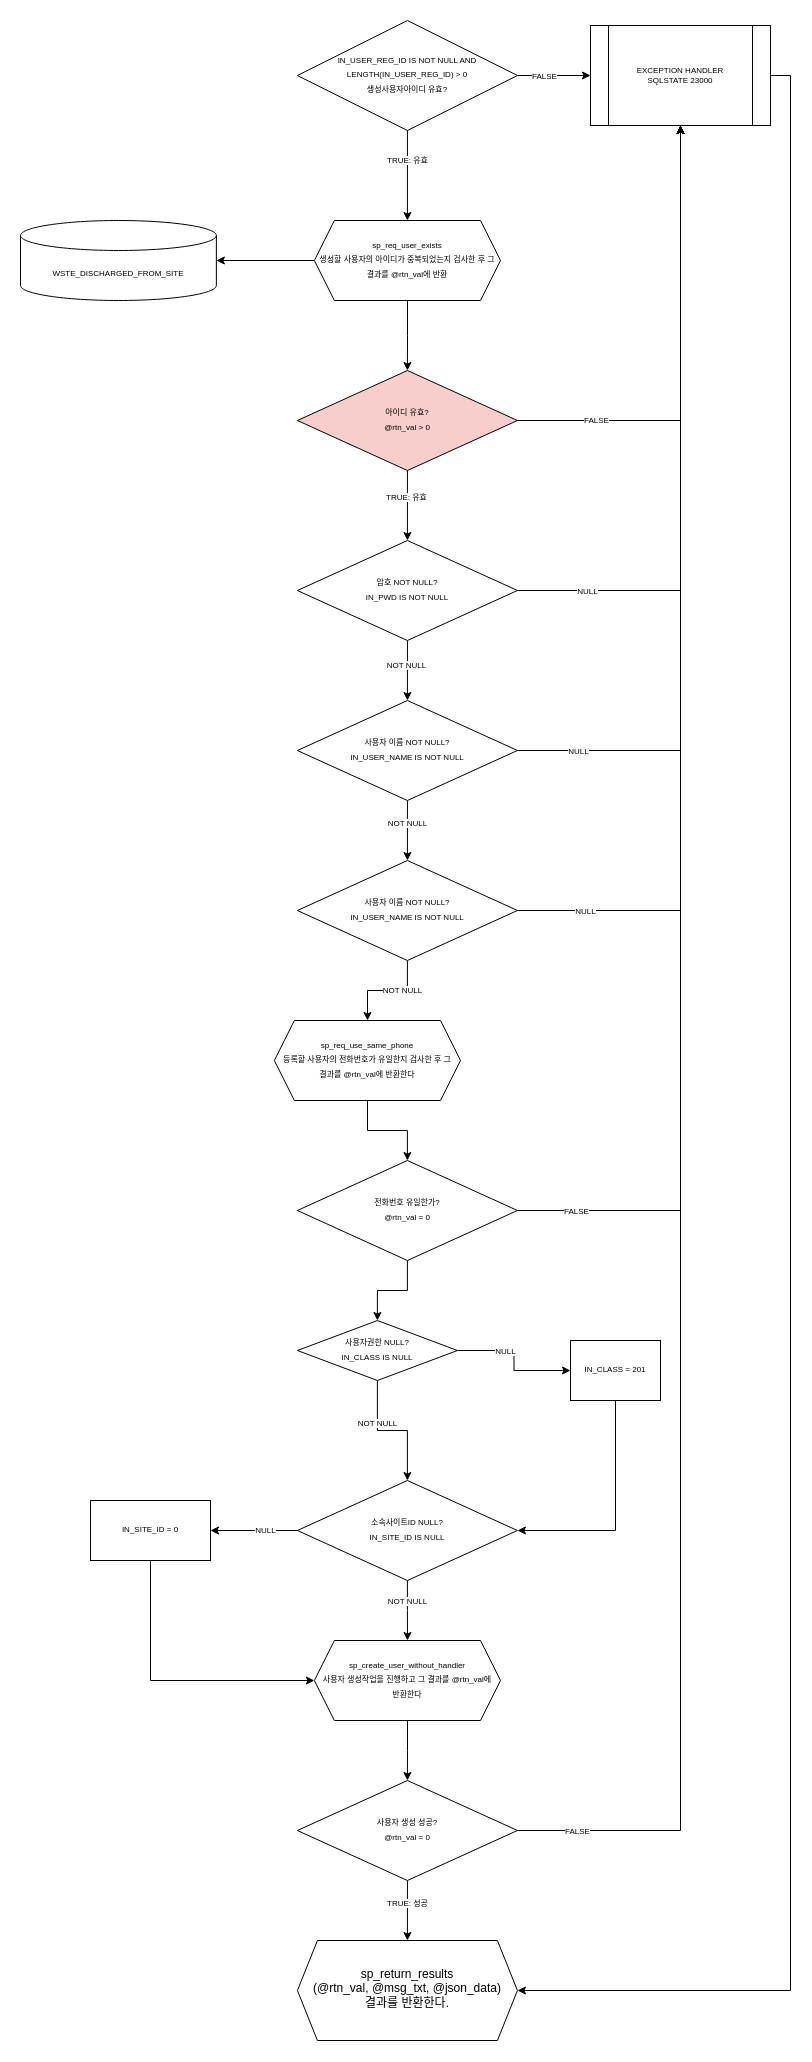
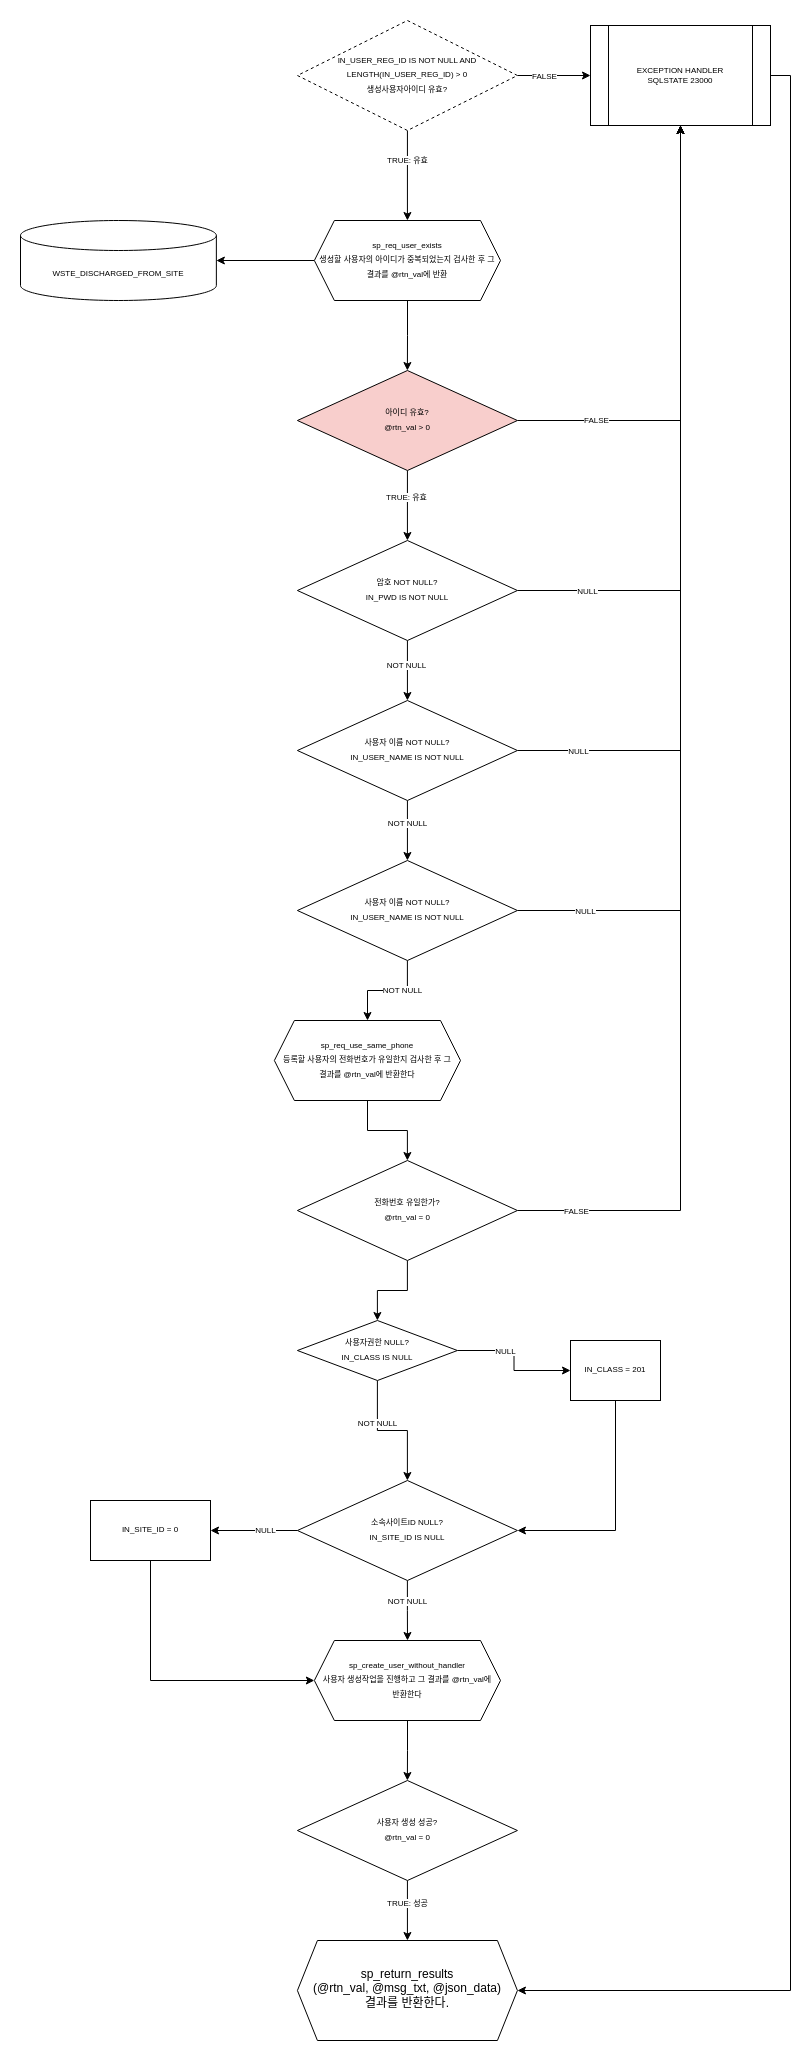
node "IN_USER_REG_ID IS NOT NULL AND LENGTH(IN_USER_REG_ID) > 0 생성사용자아이디 유효?": style solid -> dashed
edge "사용자 생성 성공? @rtn_val = 0" -> "EXCEPTION HANDLER SQLSTATE 23000": removed, label "FALSE"
